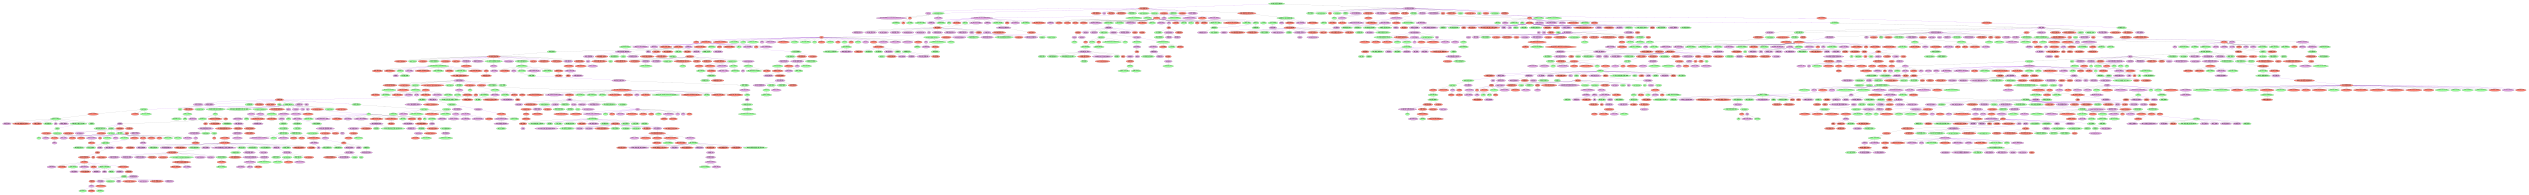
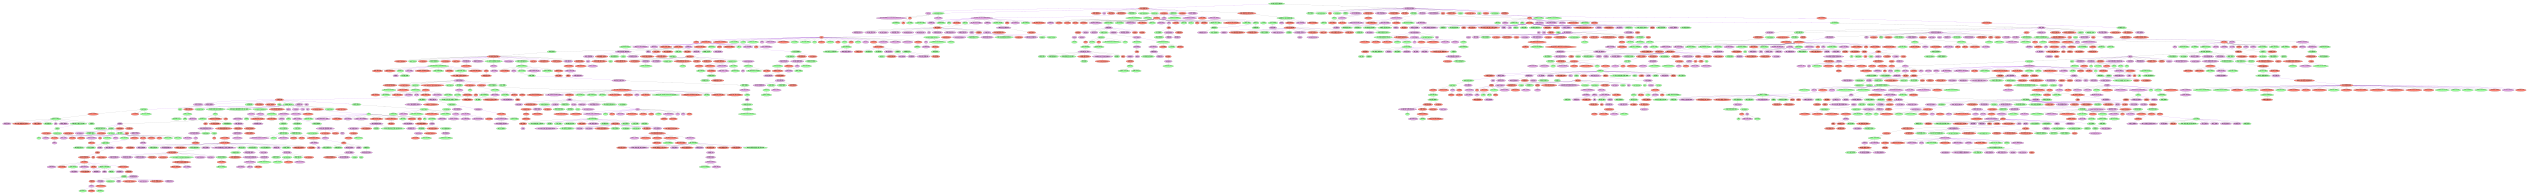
node "Richard Marx": added
